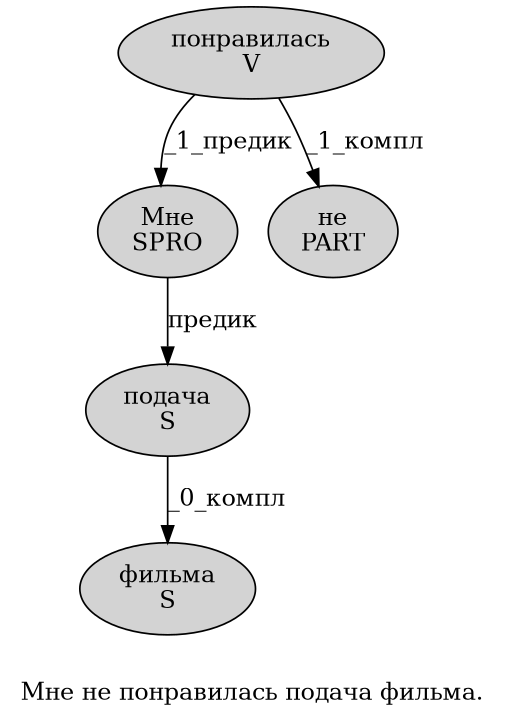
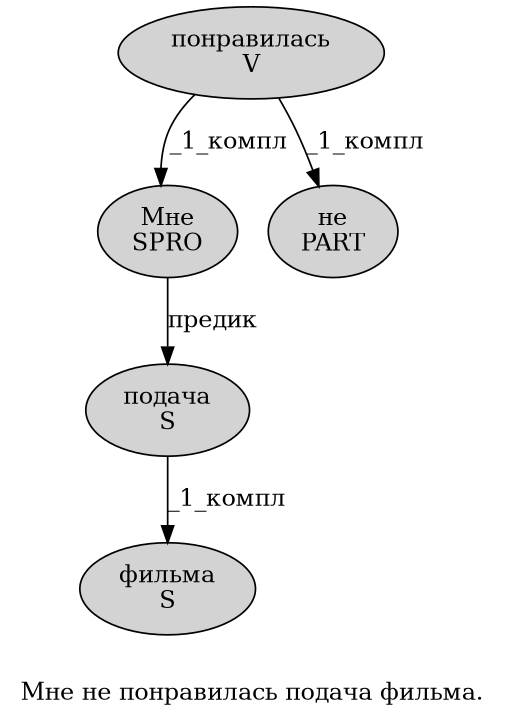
edge "понравилась V" -> "Мне SPRO": label "_1_предик" -> "_1_компл"
edge "подача S" -> "фильма S": label "_0_компл" -> "_1_компл"
